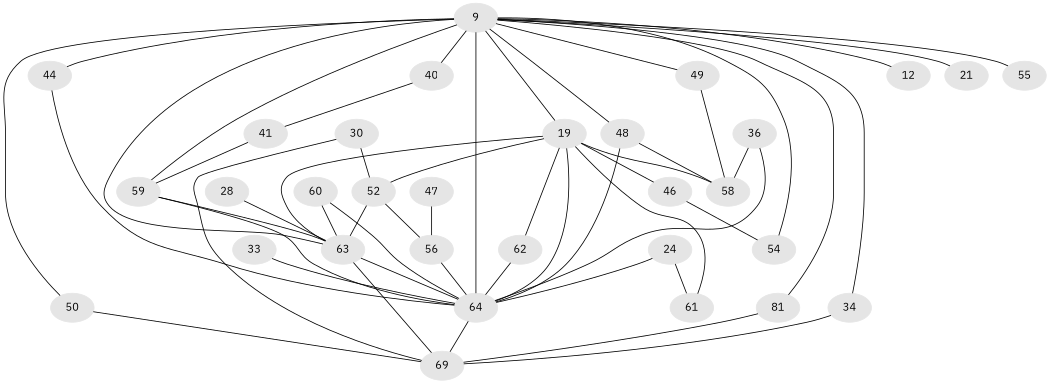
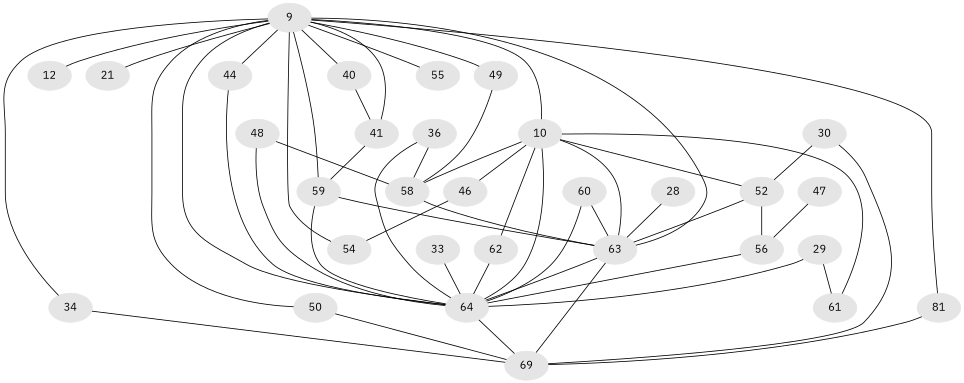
edge "9" -- "48": now "9" -- "41"
node "19": label "19" -> "10"
edge "58" -- "63": added
node "24": label "24" -> "29"
